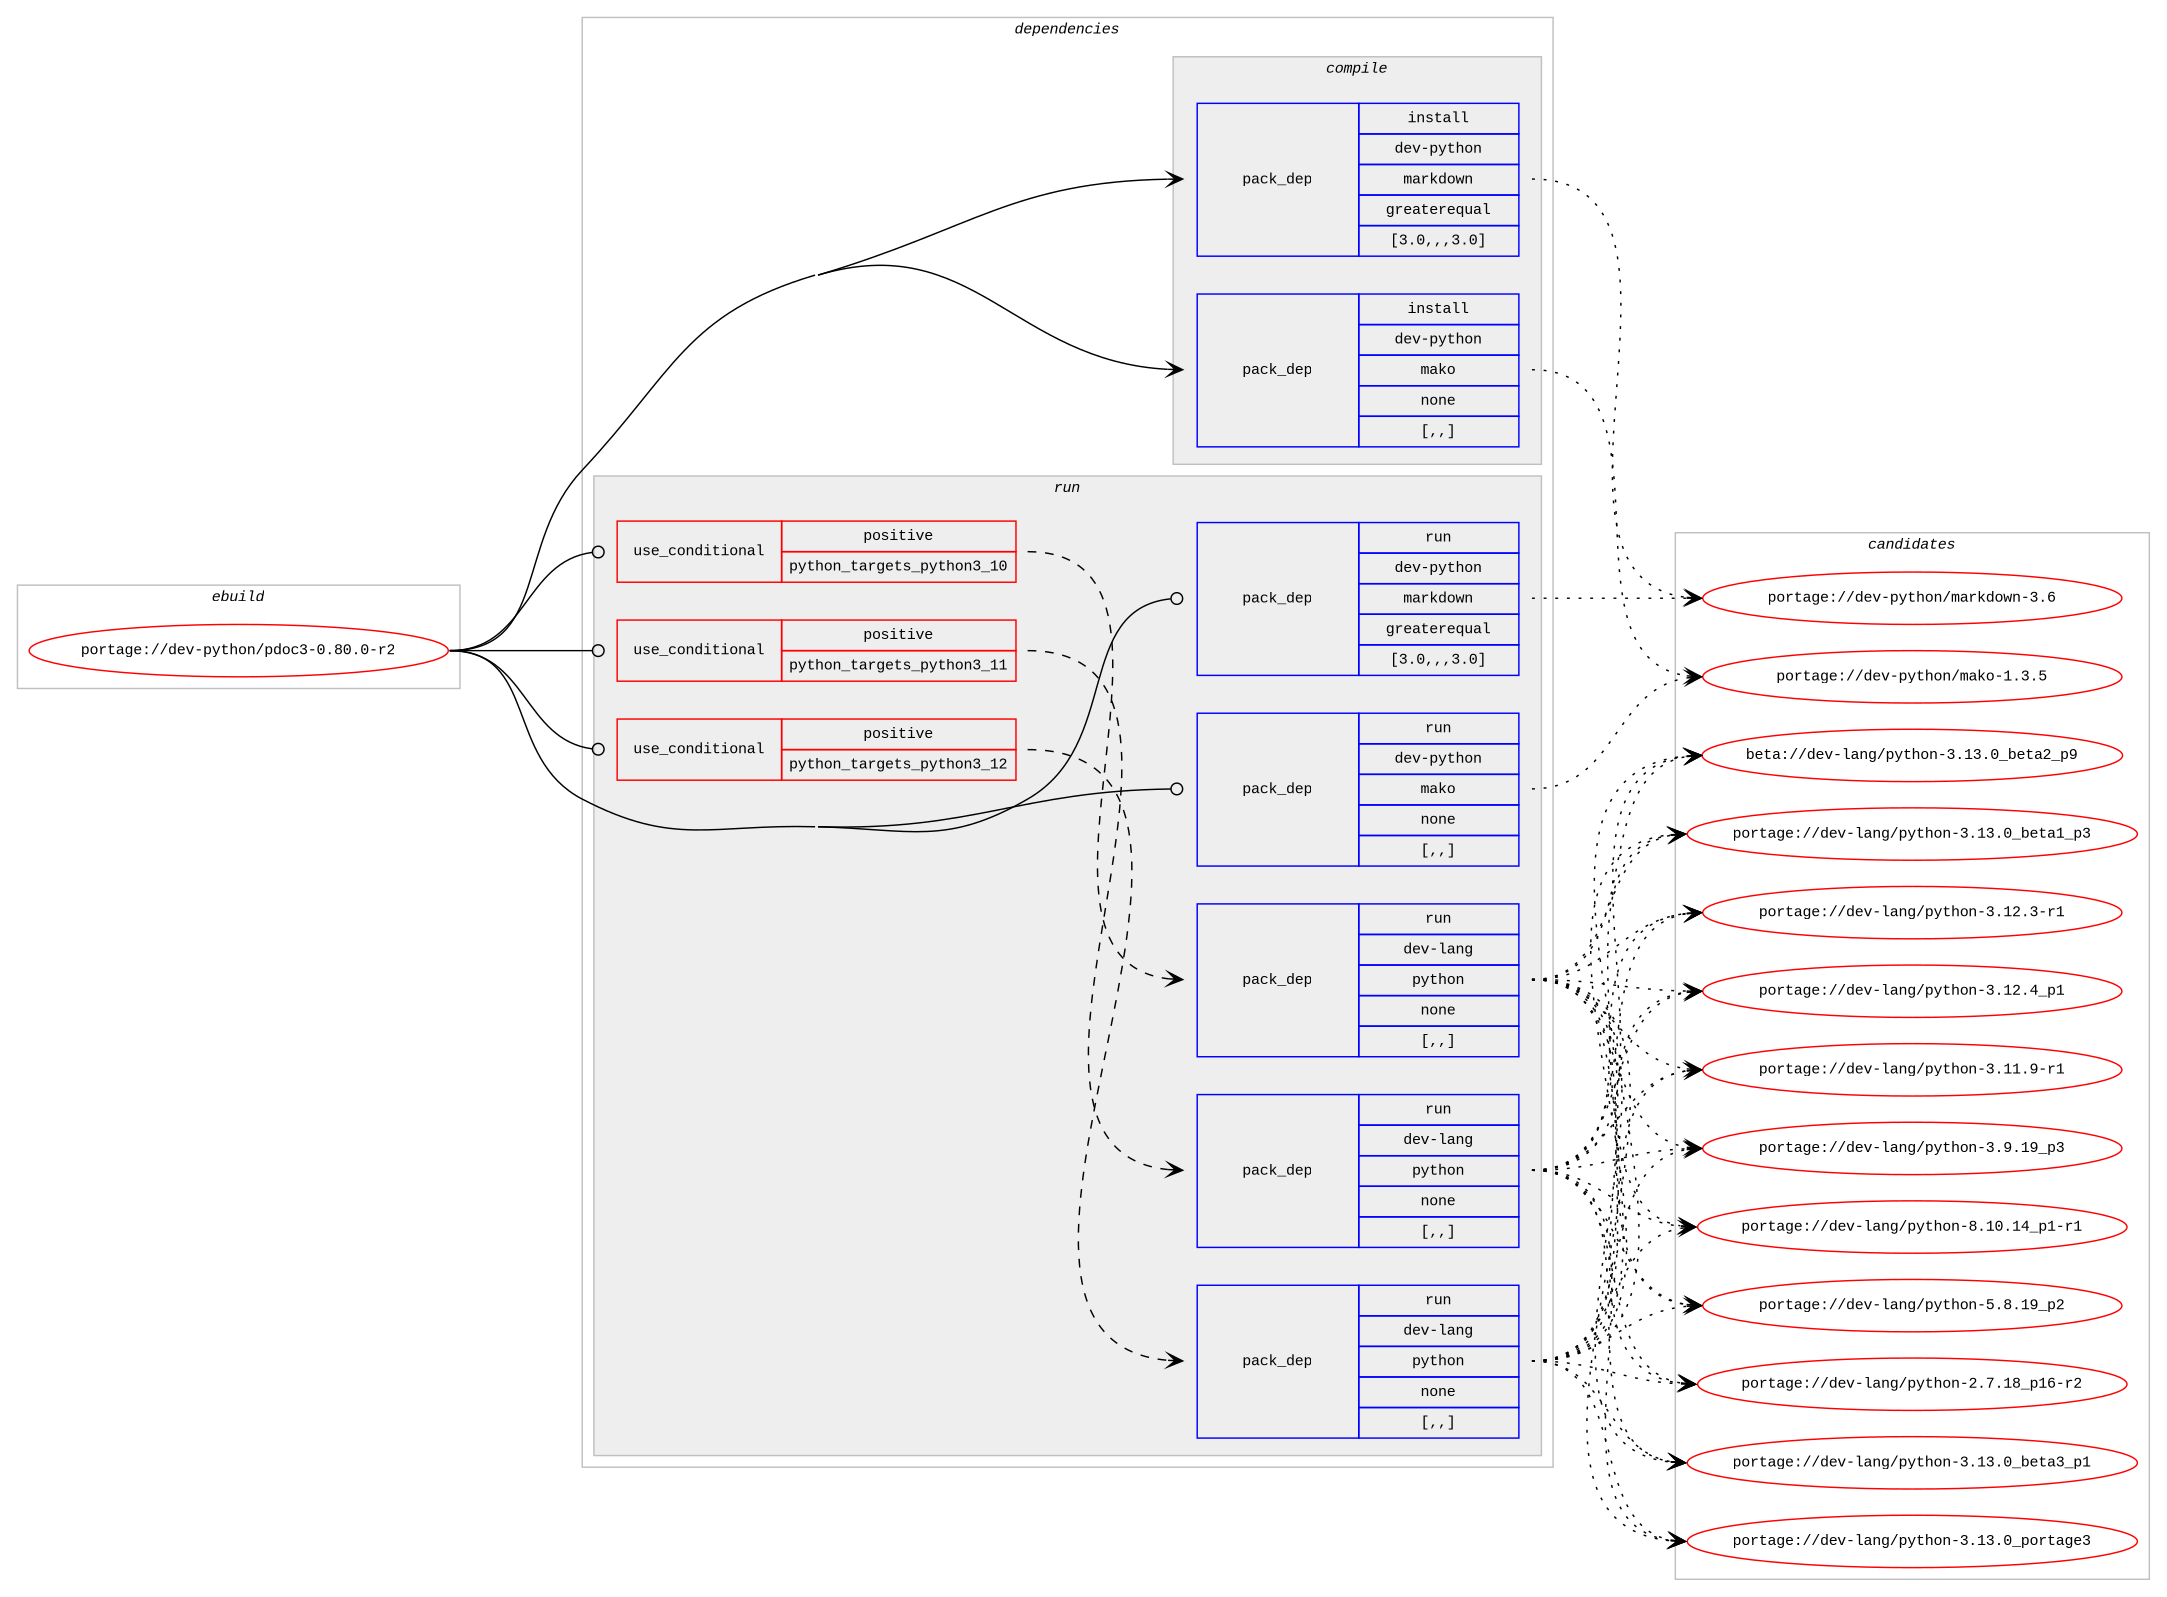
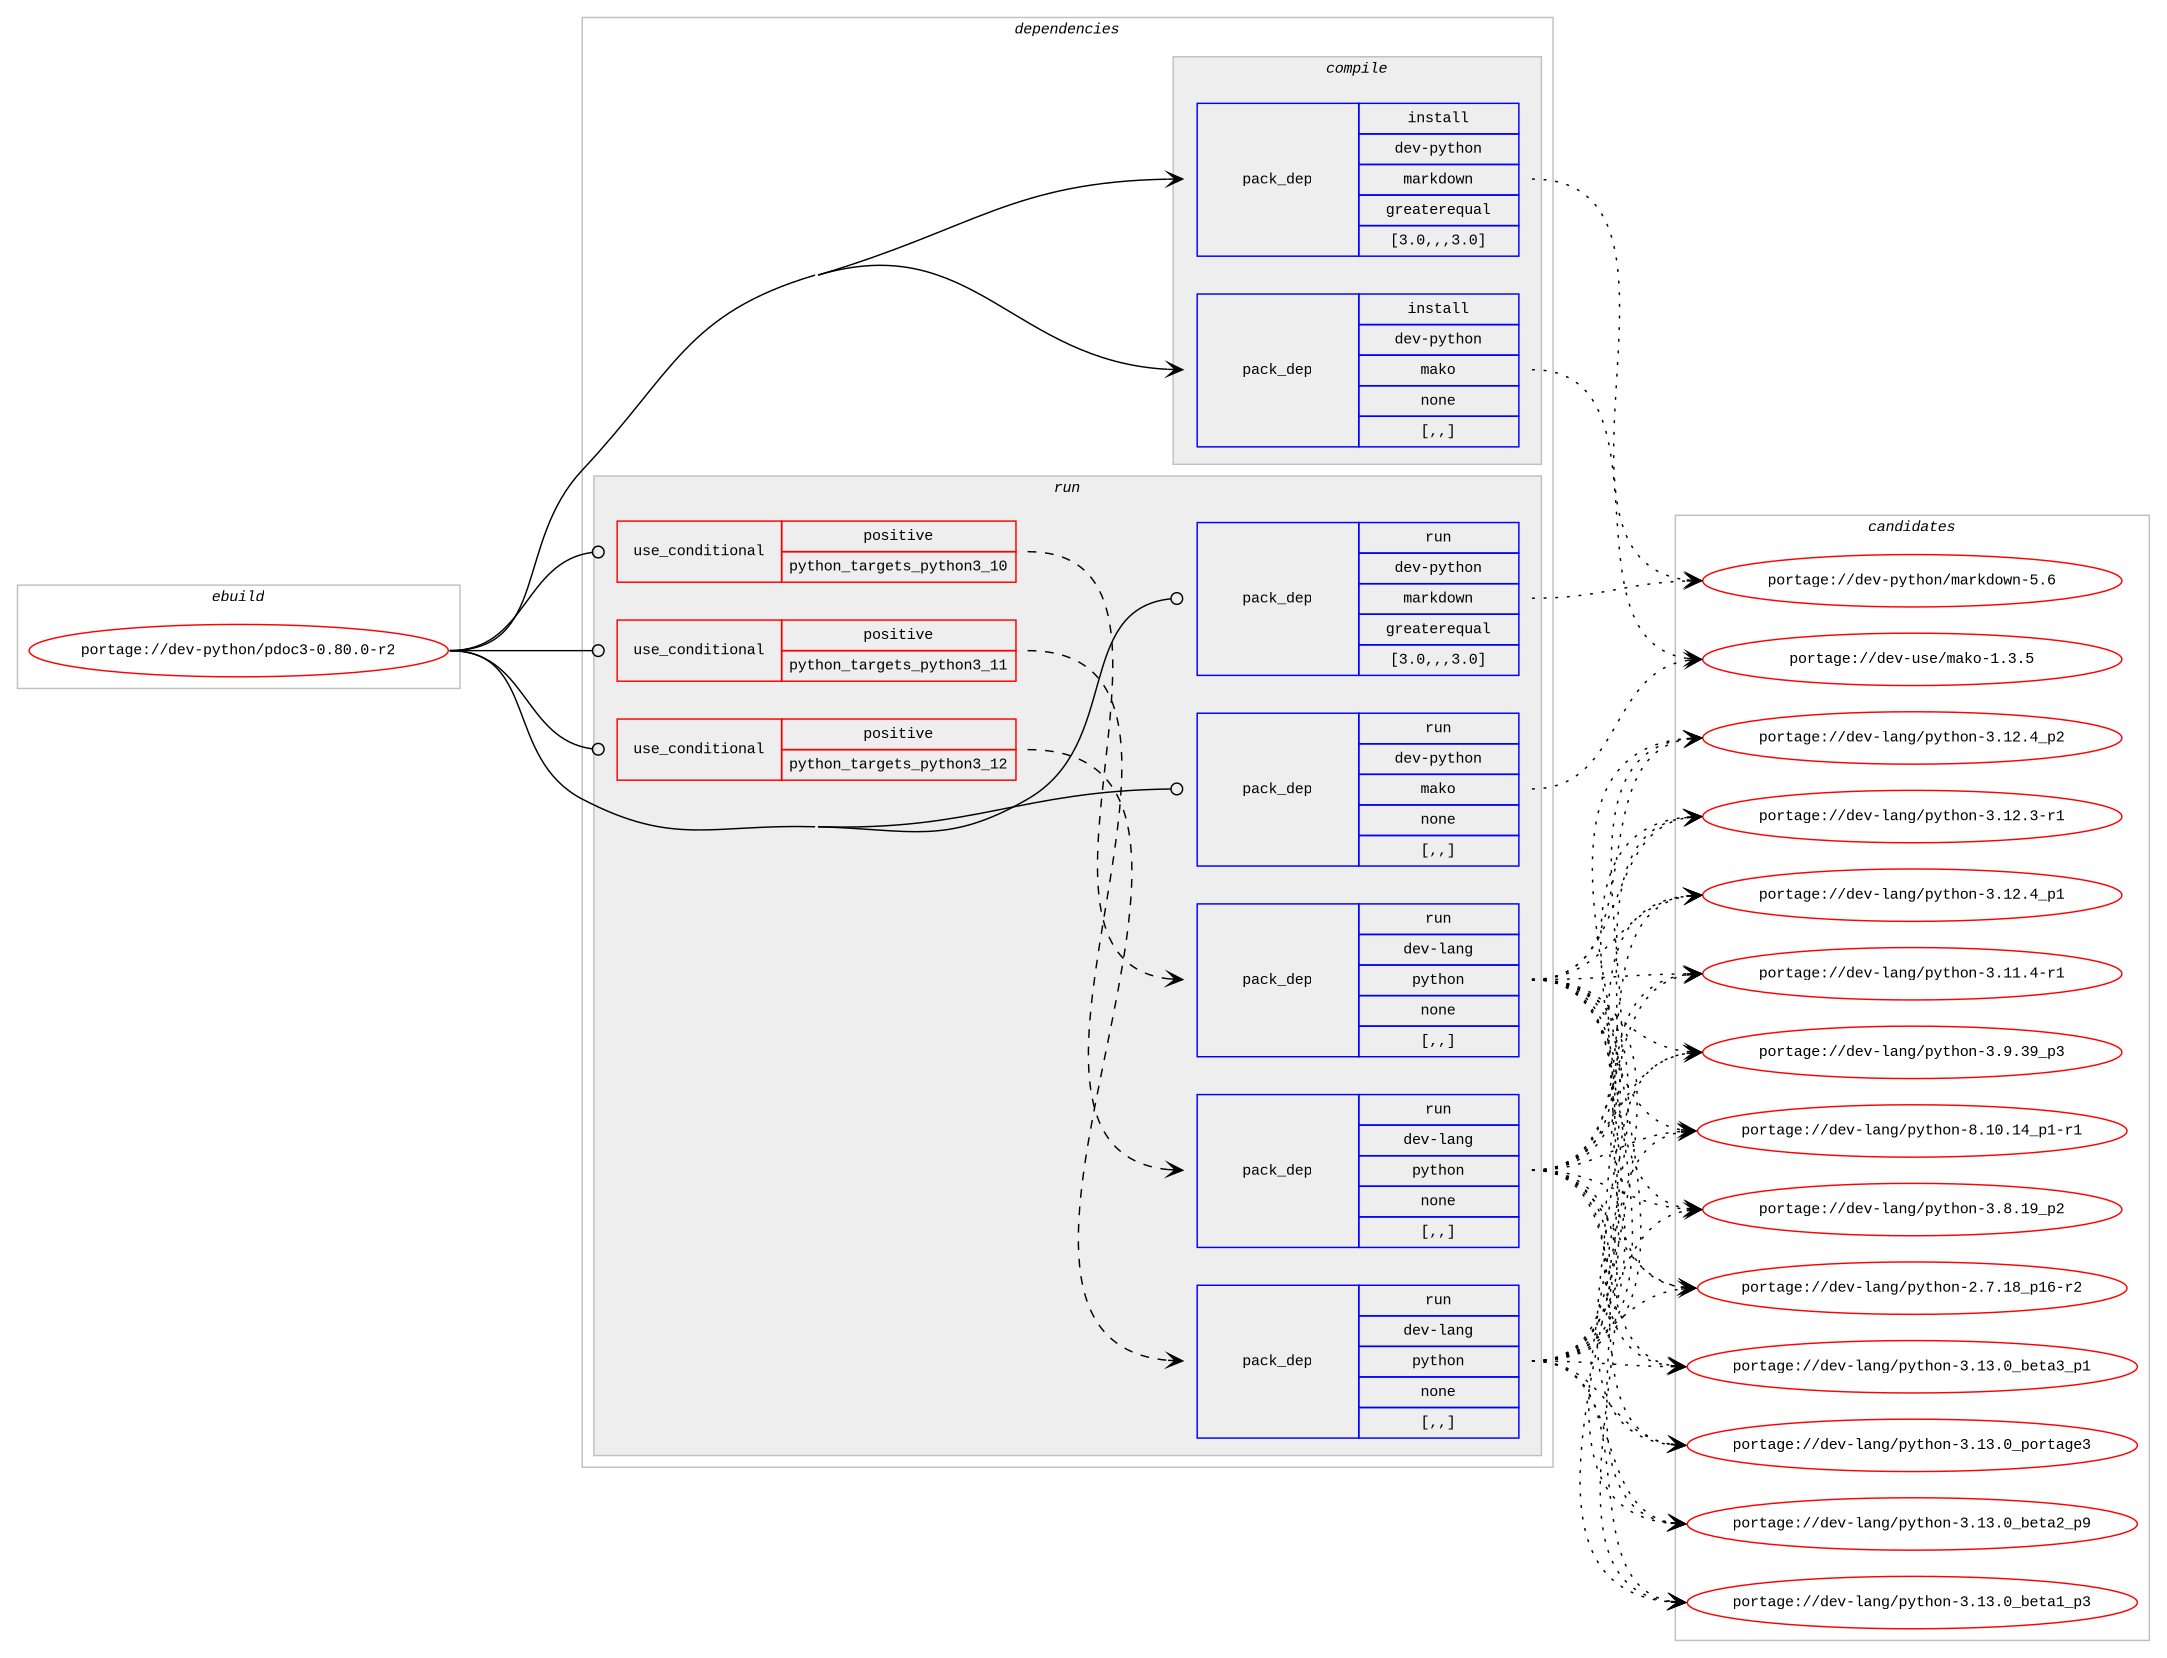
node "portage://dev-python/markdown-3.6": label "portage://dev-python/markdown-3.6" -> "portage://dev-python/markdown-5.6"
node "portage://dev-python/mako-1.3.5": label "portage://dev-python/mako-1.3.5" -> "portage://dev-use/mako-1.3.5"
node "portage://dev-lang/python-3.12.4_p2": added
node "beta://dev-lang/python-3.13.0_beta2_p9": label "beta://dev-lang/python-3.13.0_beta2_p9" -> "portage://dev-lang/python-3.13.0_beta2_p9"
node "portage://dev-lang/python-3.11.9-r1": label "portage://dev-lang/python-3.11.9-r1" -> "portage://dev-lang/python-3.11.4-r1"
node "portage://dev-lang/python-3.9.19_p3": label "portage://dev-lang/python-3.9.19_p3" -> "portage://dev-lang/python-3.9.39_p3"
node "portage://dev-lang/python-5.8.19_p2": label "portage://dev-lang/python-5.8.19_p2" -> "portage://dev-lang/python-3.8.19_p2"
